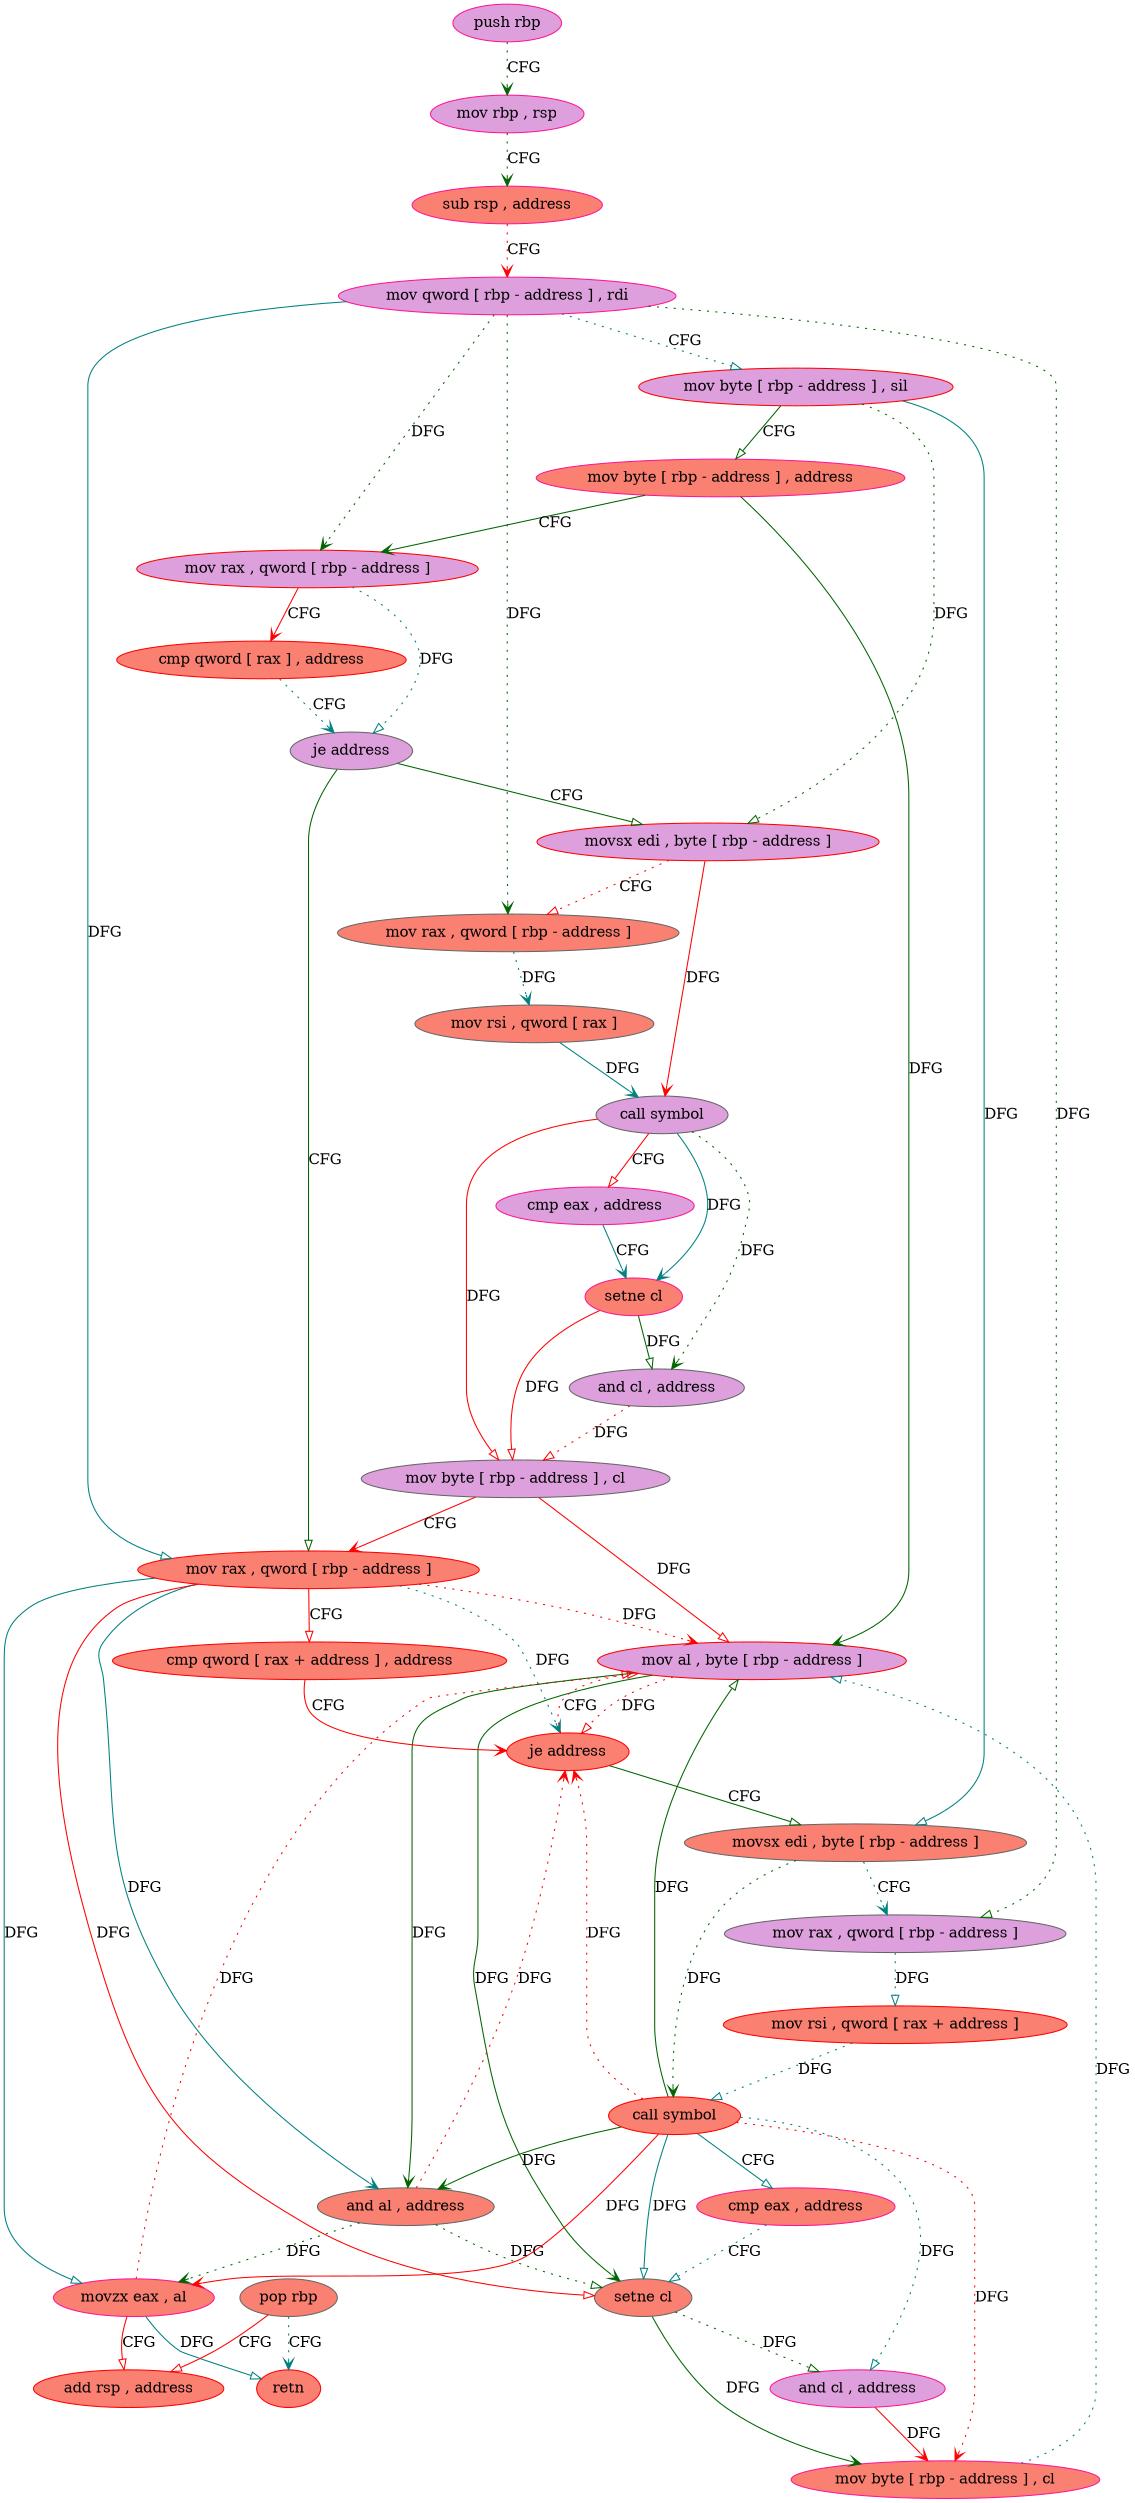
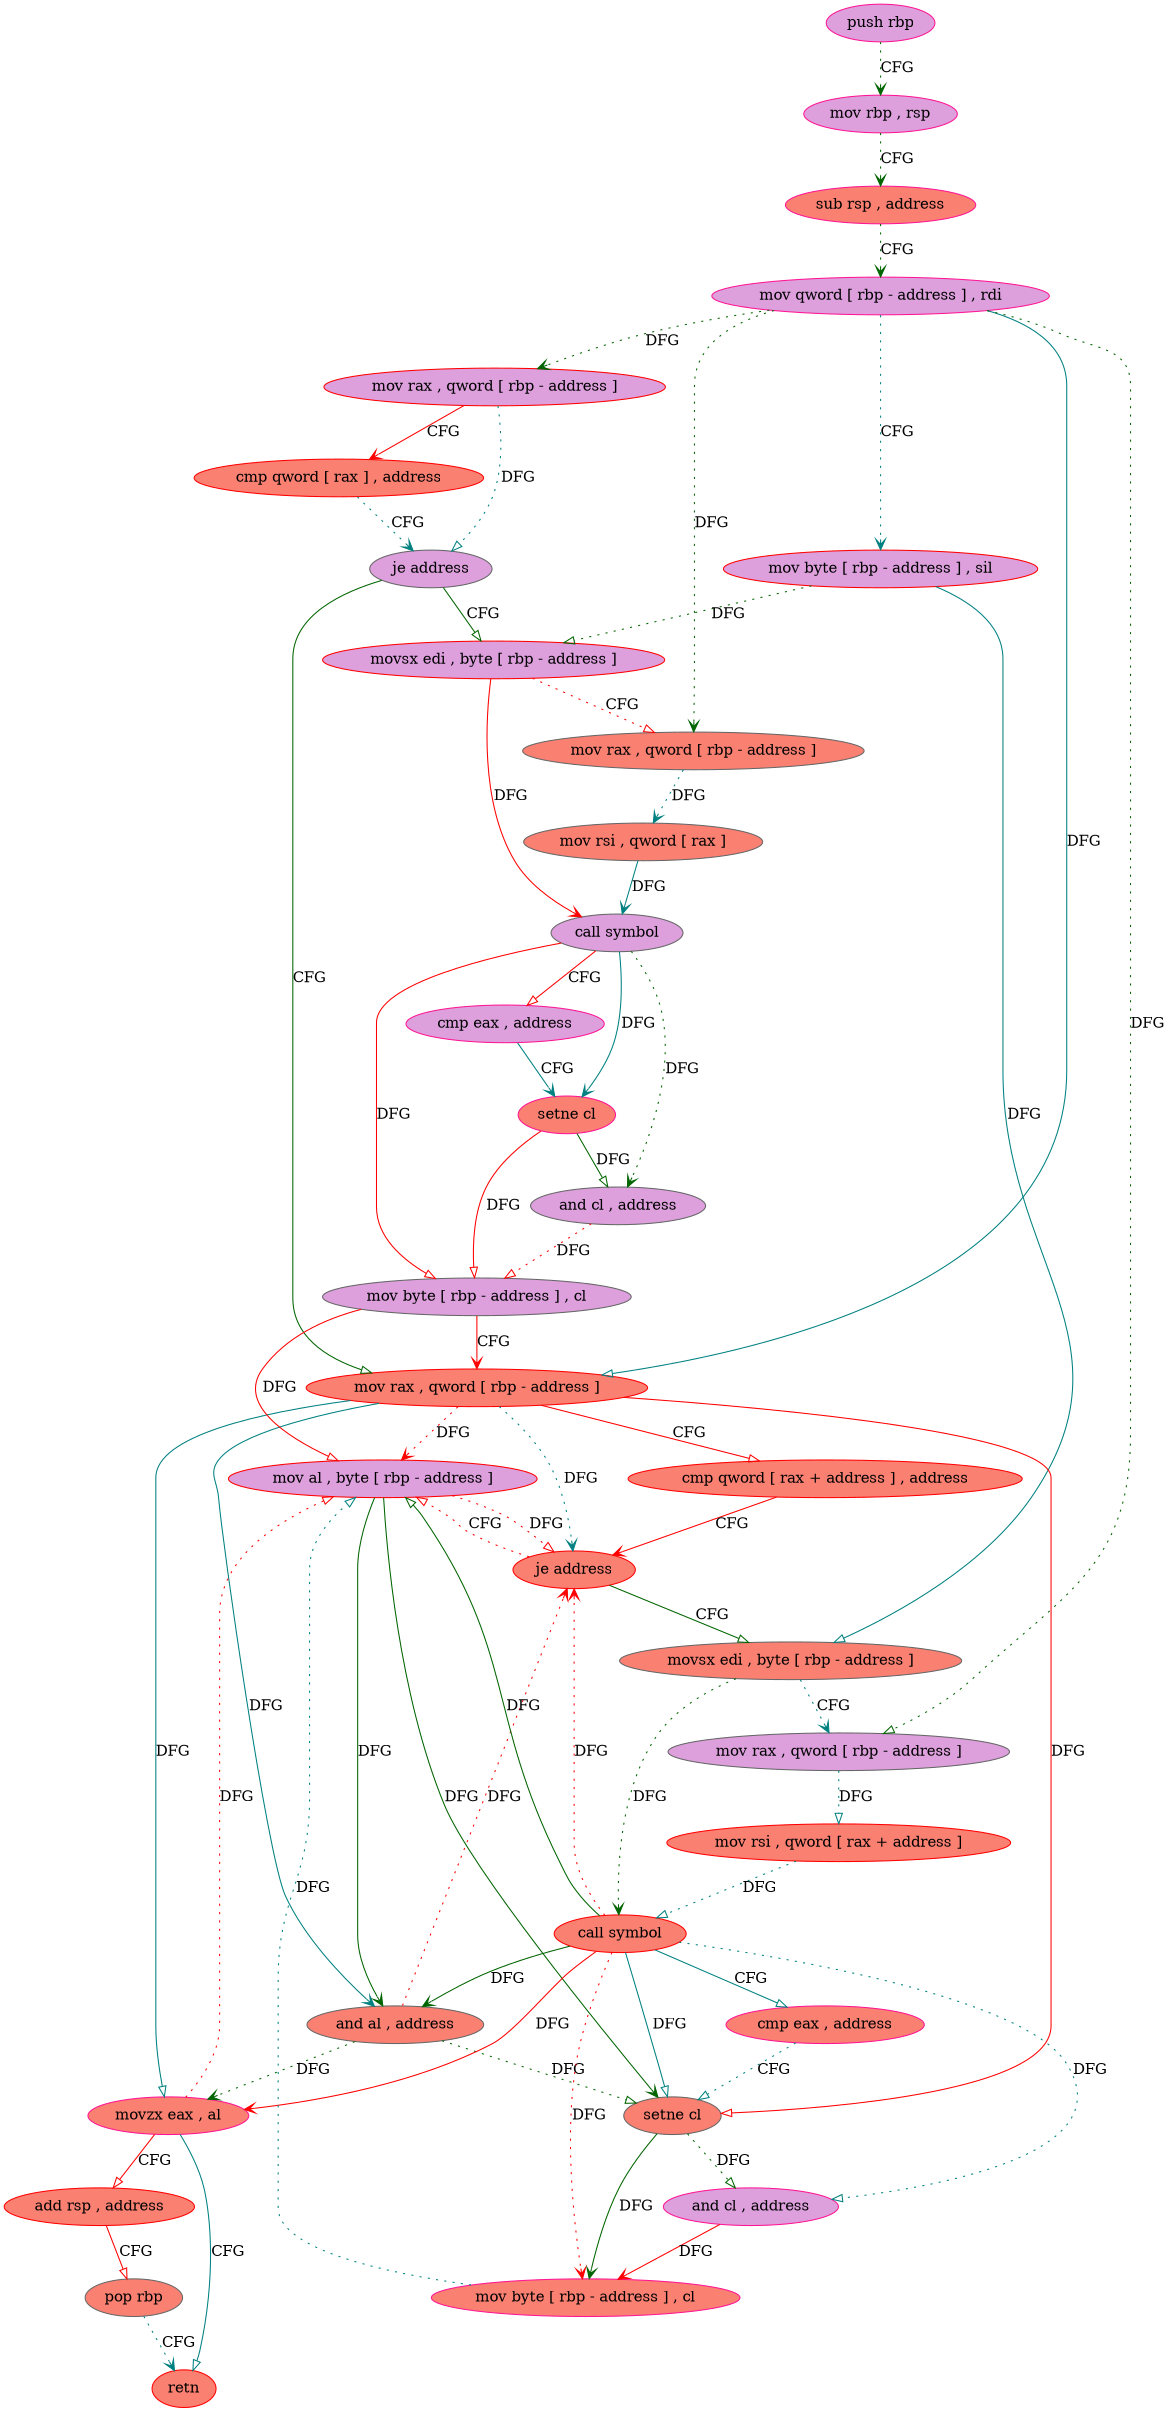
edge "sub rsp , address" -> "mov qword [ rbp - address ] , rdi": color red -> darkgreen
edge "mov qword [ rbp - address ] , rdi" -> "mov byte [ rbp - address ] , sil": arrowhead onormal -> vee
node "mov byte [ rbp - address ] , address": removed
edge "movzx eax , al" -> "retn": label "DFG" -> "CFG"
edge "pop rbp" -> "add rsp , address": reversed
